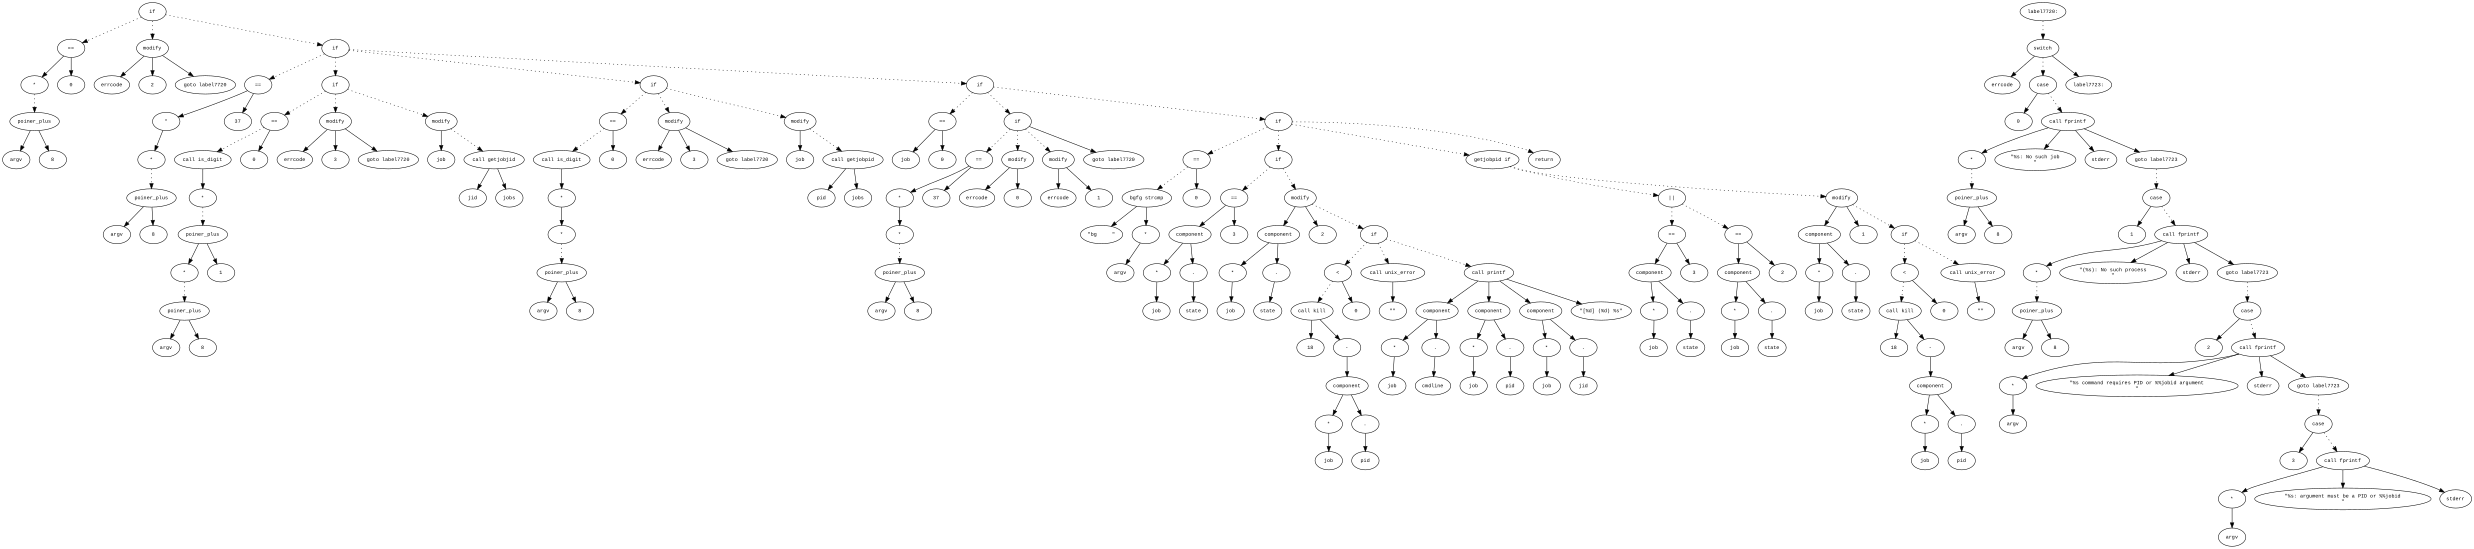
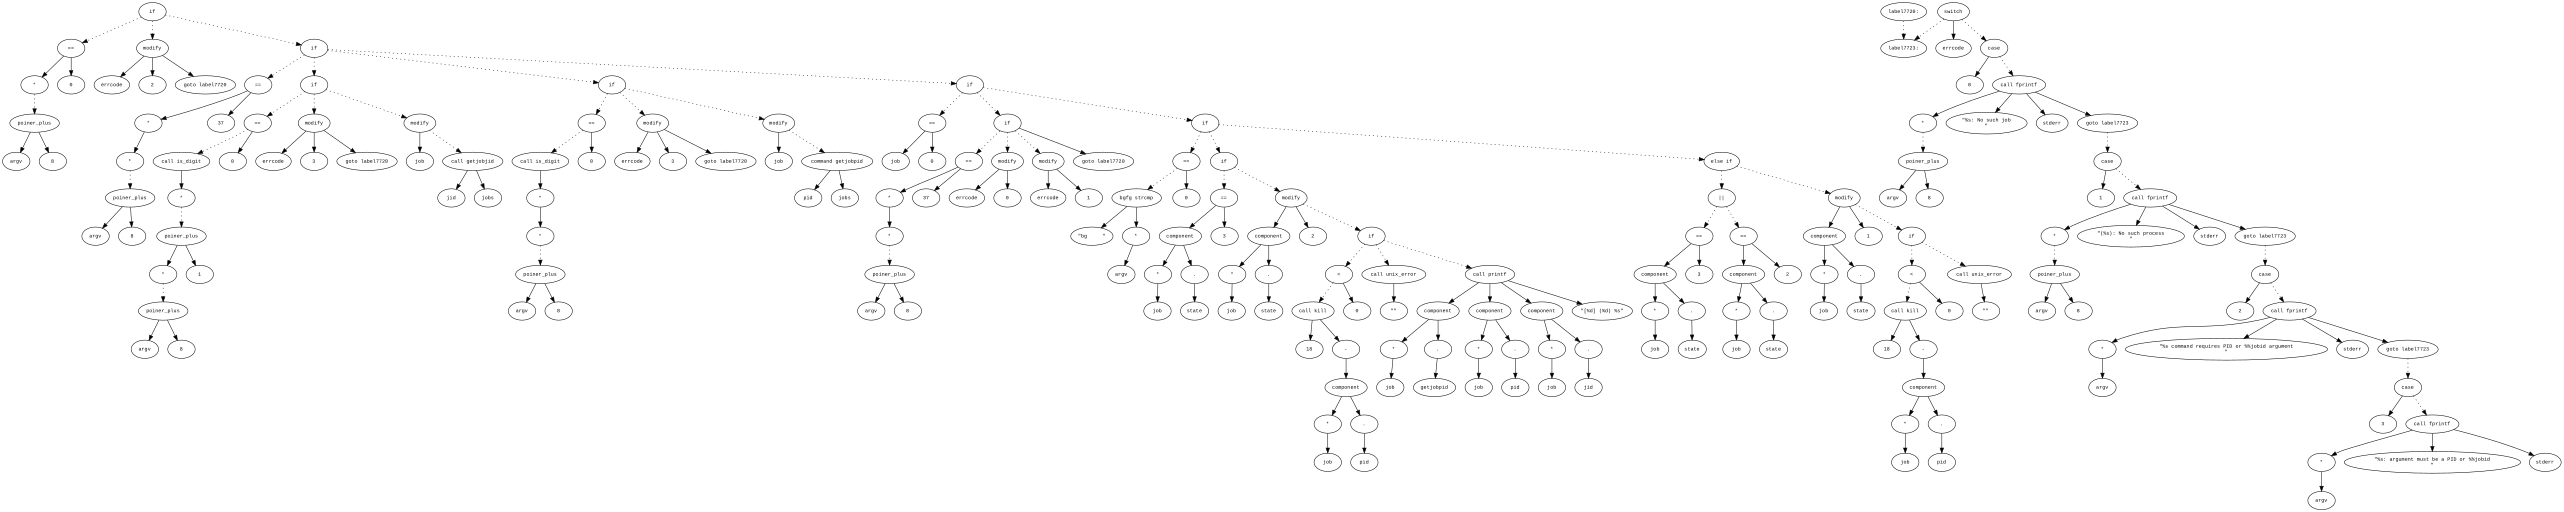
edge "label7720:" -> "switch": now "label7720:" -> "label7723:"
edge "switch" -> "label7723:": style solid -> dotted
node "call getjobpid": label "call getjobpid" -> "command getjobpid"
node "getjobpid if": label "getjobpid if" -> "else if"
node "return": removed
node "cmdline": label "cmdline" -> "getjobpid"
